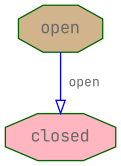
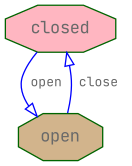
edge "closed" -> "open": added, label "open"
edge "open" -> "closed": label " open " -> " close "
